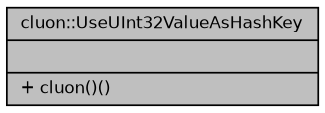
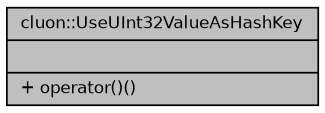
node "cluon::UseUInt32ValueAsHashKey": text "+ cluon()()" -> "+ operator()()"
